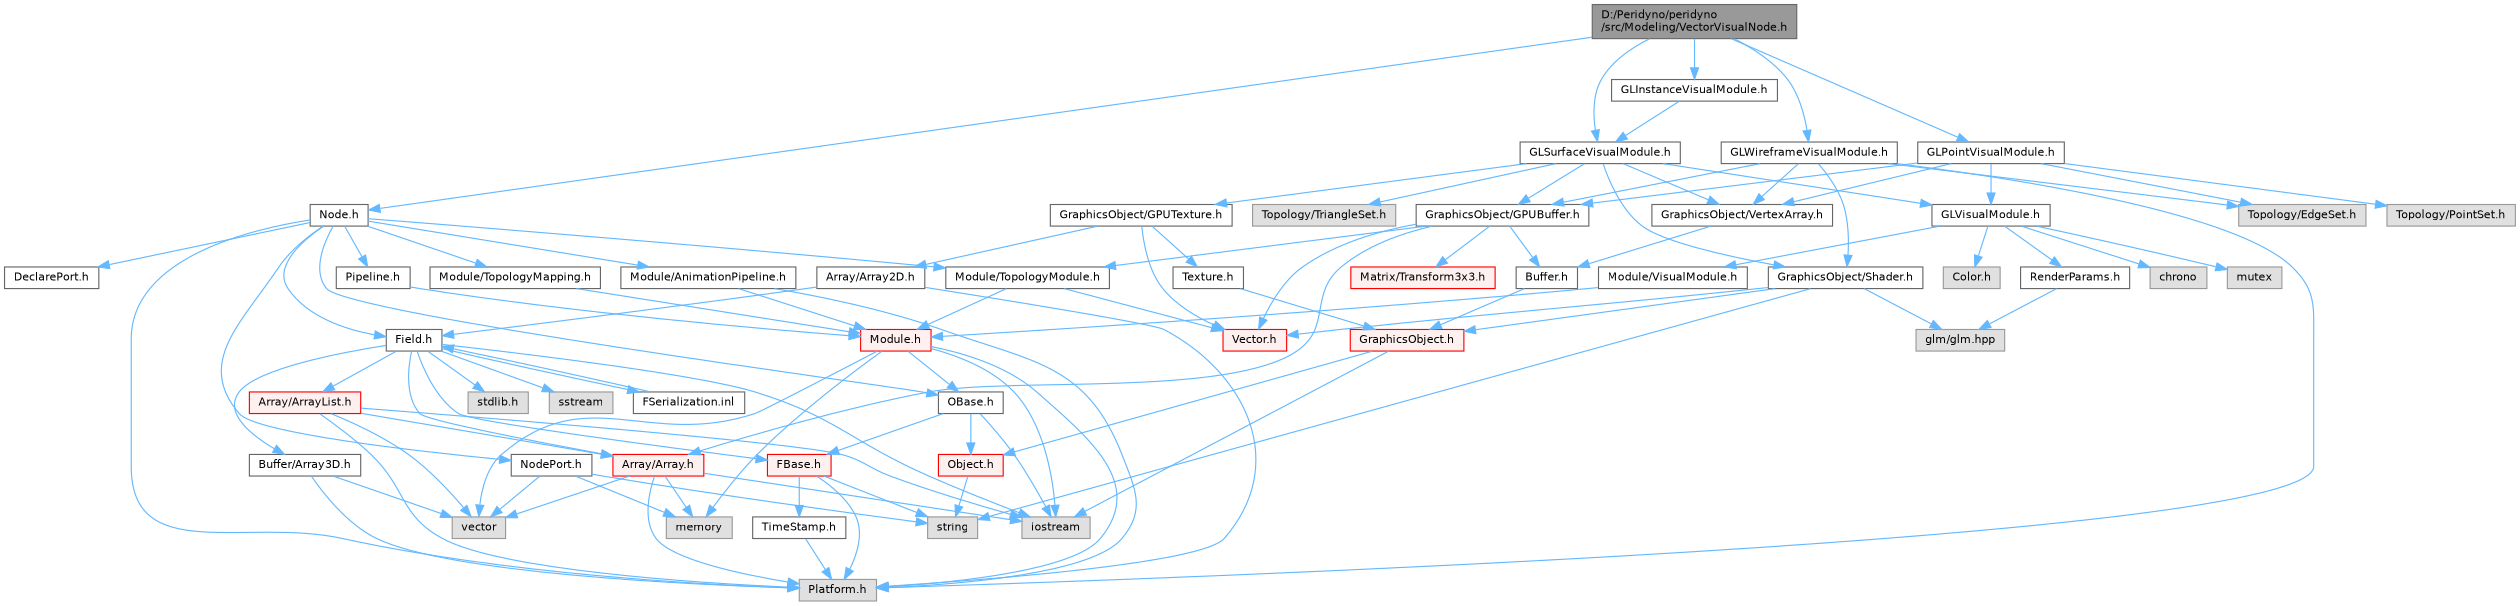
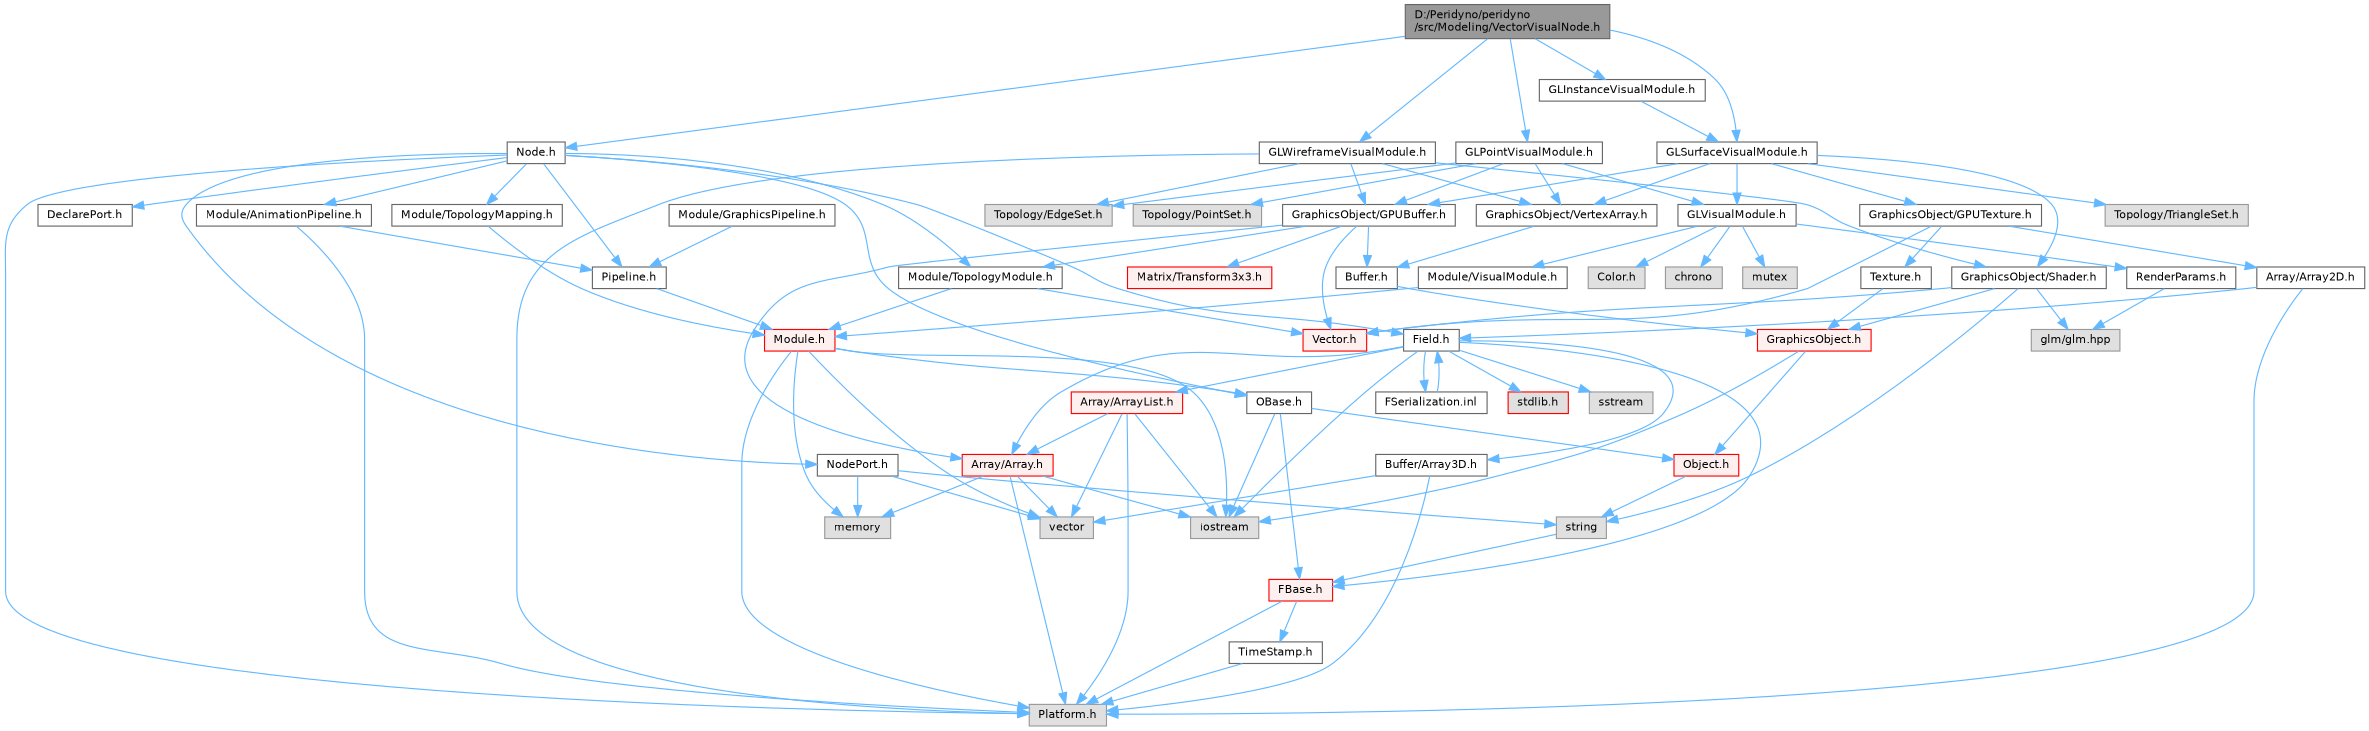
node "Module/GraphicsPipeline.h": added
edge "Module/AnimationPipeline.h" -> "Module.h": now "Module/AnimationPipeline.h" -> "Pipeline.h"
node "stdlib.h": color grey60 -> red
edge "FBase.h" -> "string": reversed
